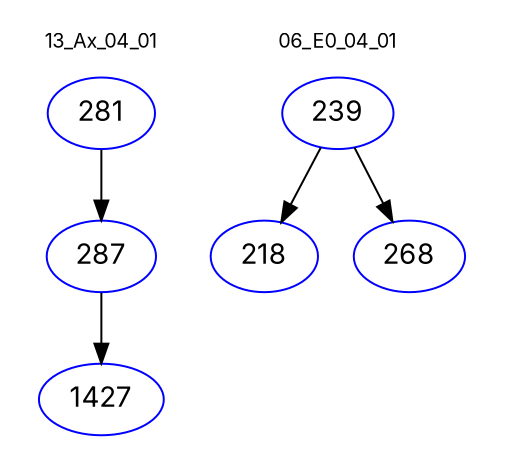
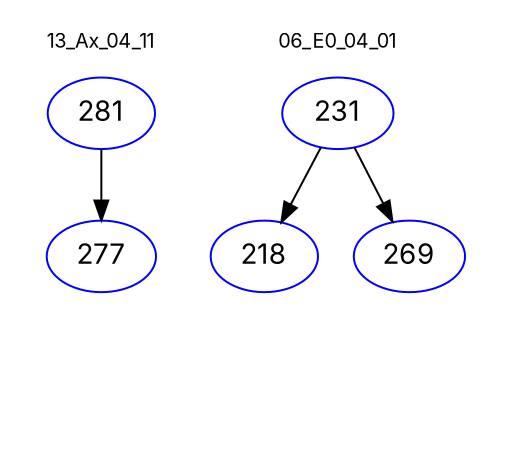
cluster "13_Ax_04_01": label "13_Ax_04_01" -> "13_Ax_04_11"
node "239": label "239" -> "231"
node "287": label "287" -> "277"
node "268": label "268" -> "269"
node "1427": removed
